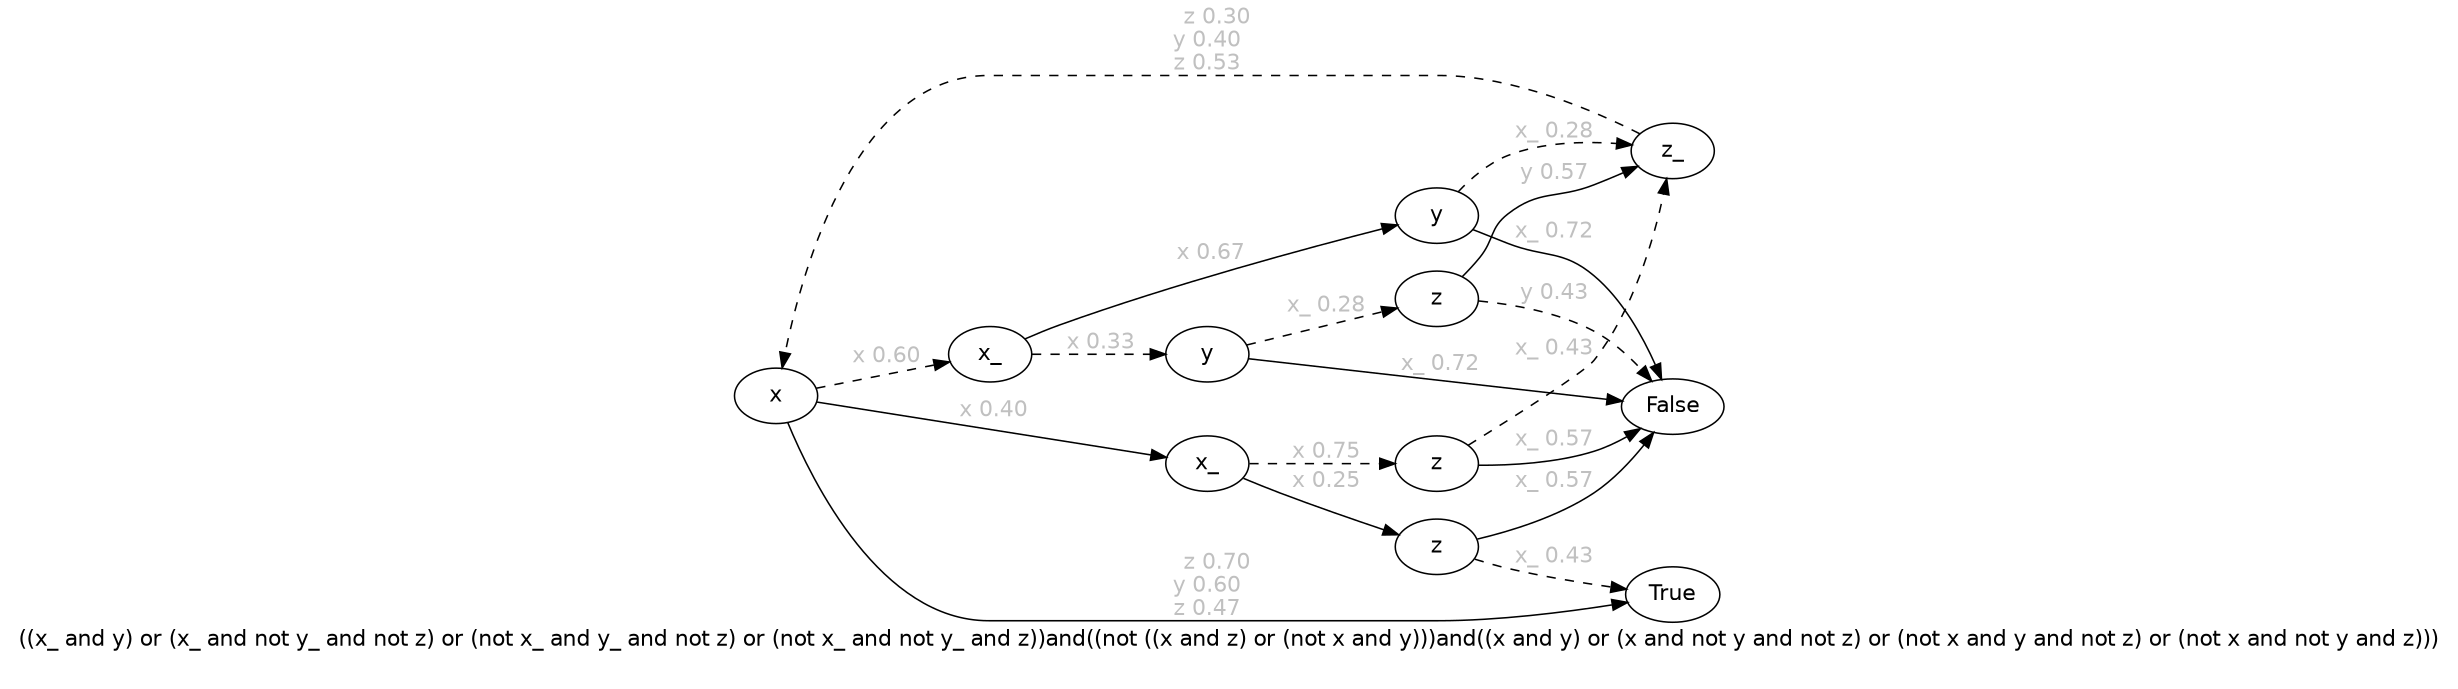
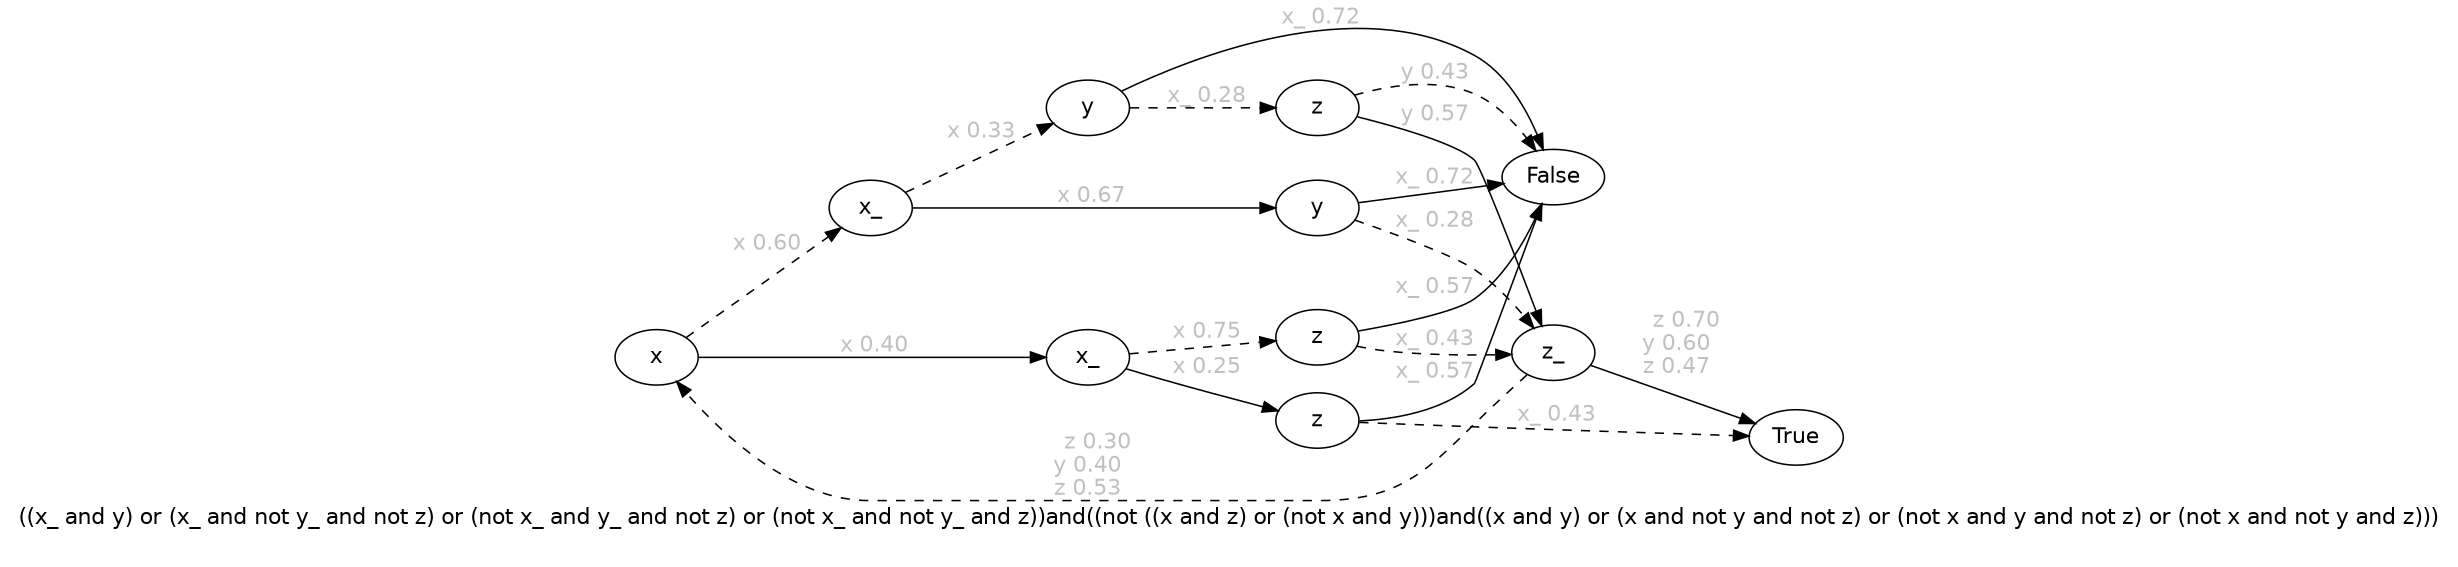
edge "x" -> "True": now "z_" -> "True"
